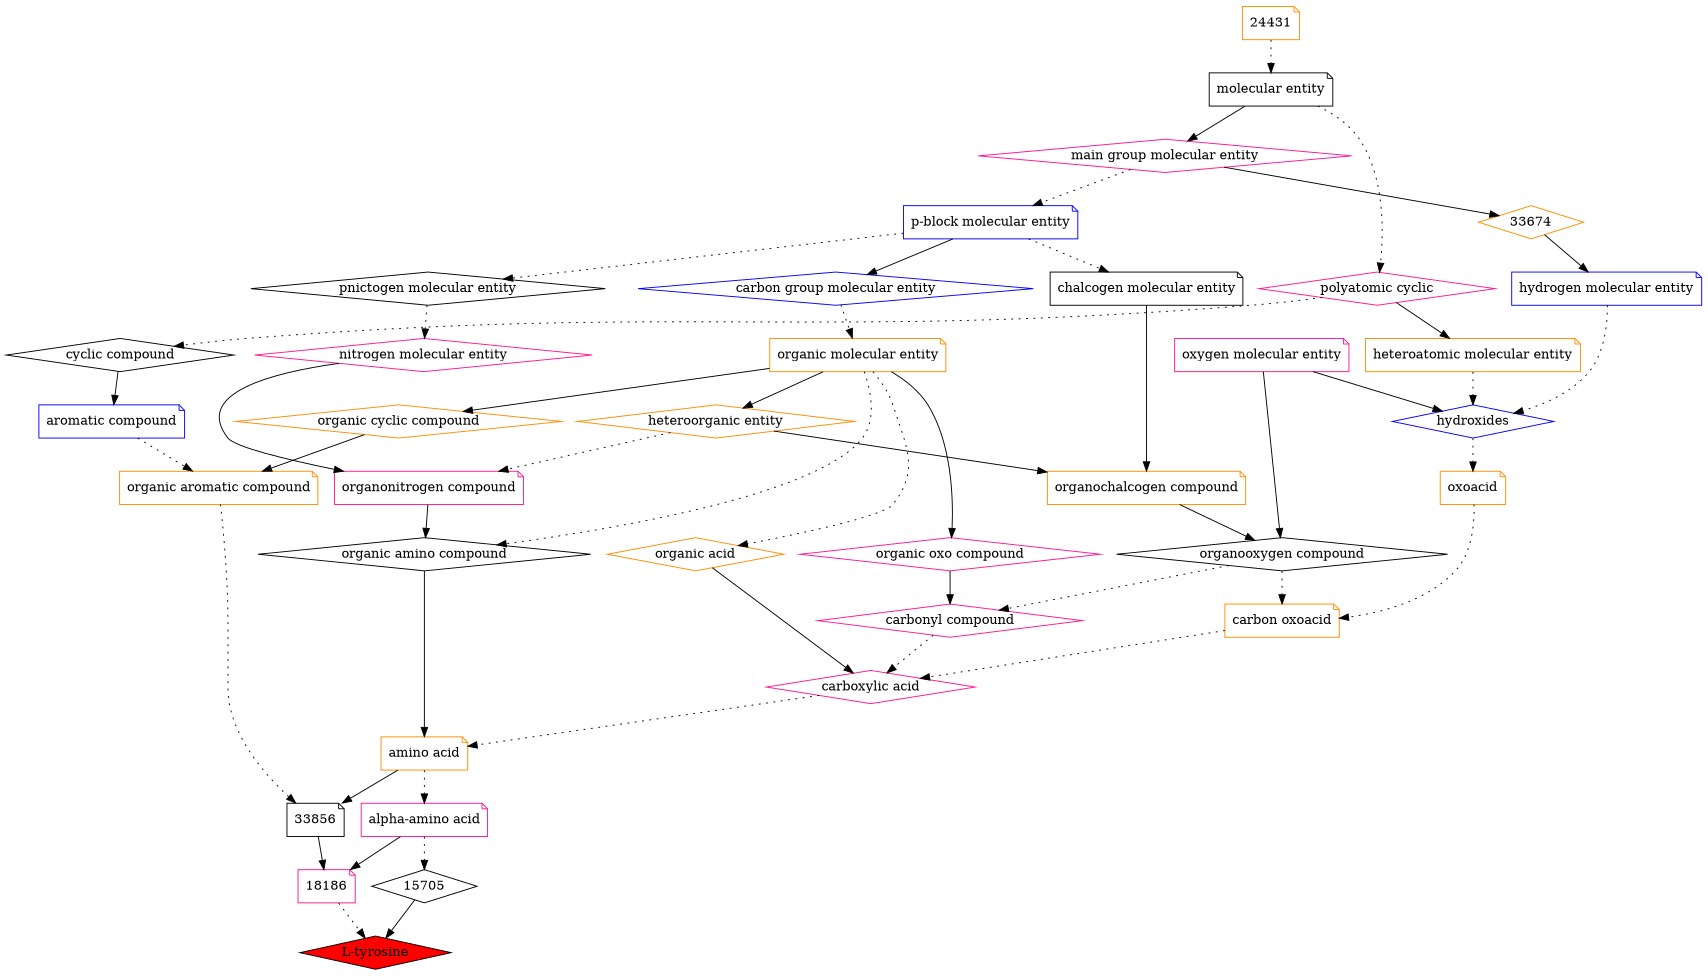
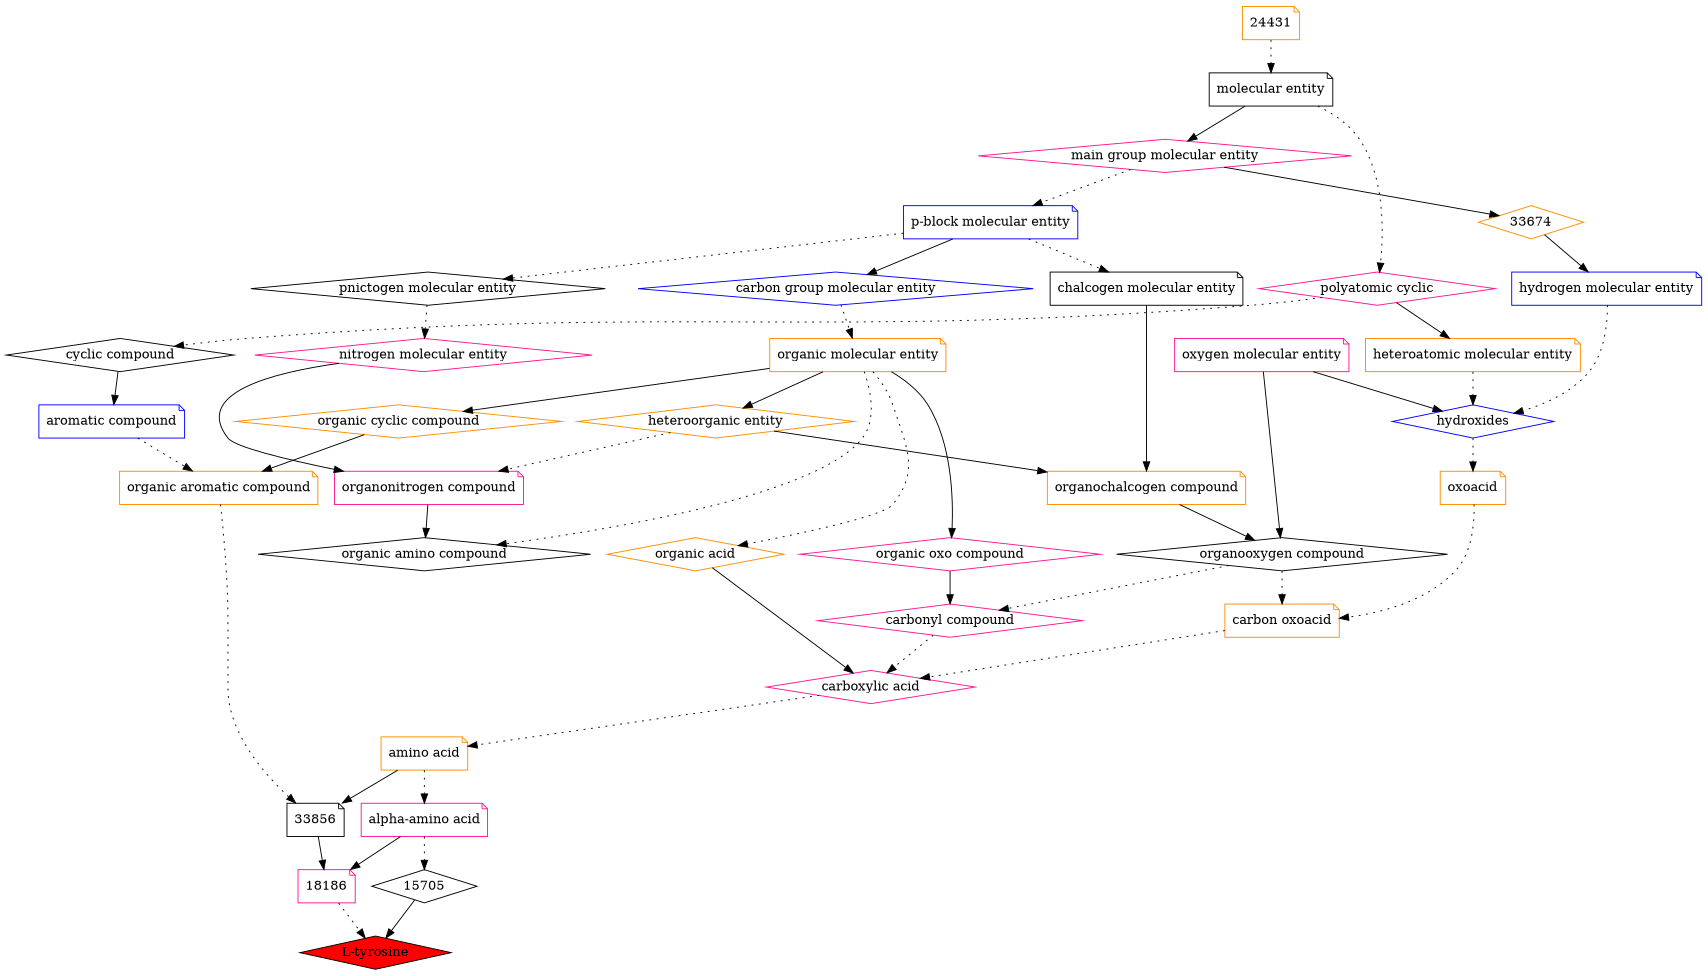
edge "organic amino compound" -> "amino acid": removed
